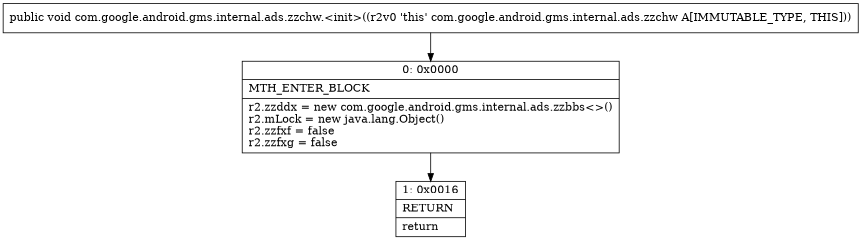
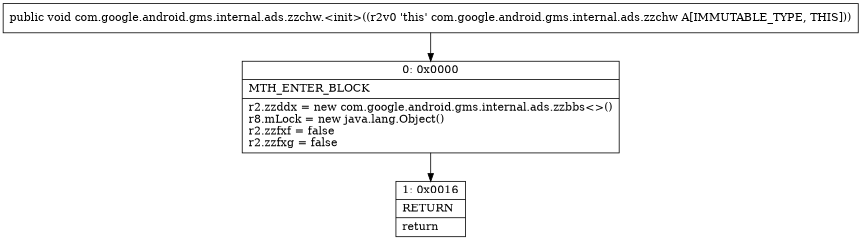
node "0: 0x0000": text "r2.mLock = new java.lang.Object()" -> "r8.mLock = new java.lang.Object()"
